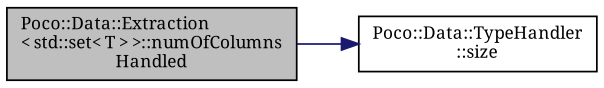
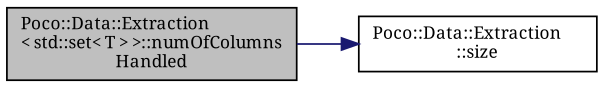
node "Poco::Data::TypeHandler ::size": label "Poco::Data::TypeHandler ::size" -> "Poco::Data::Extraction ::size"
